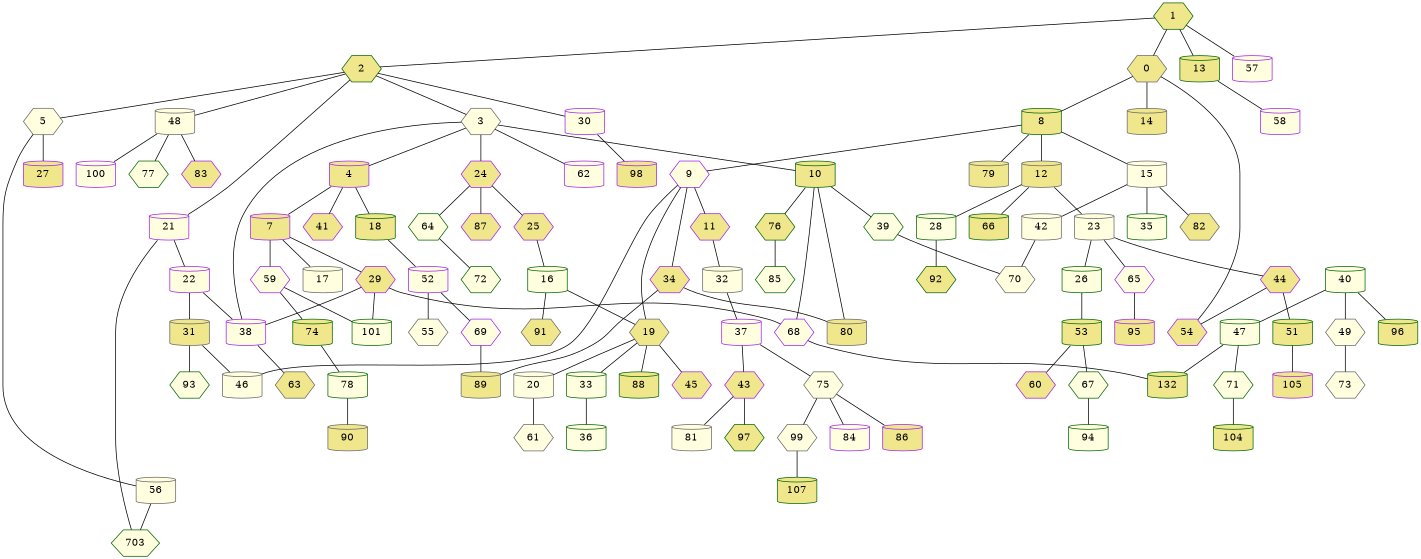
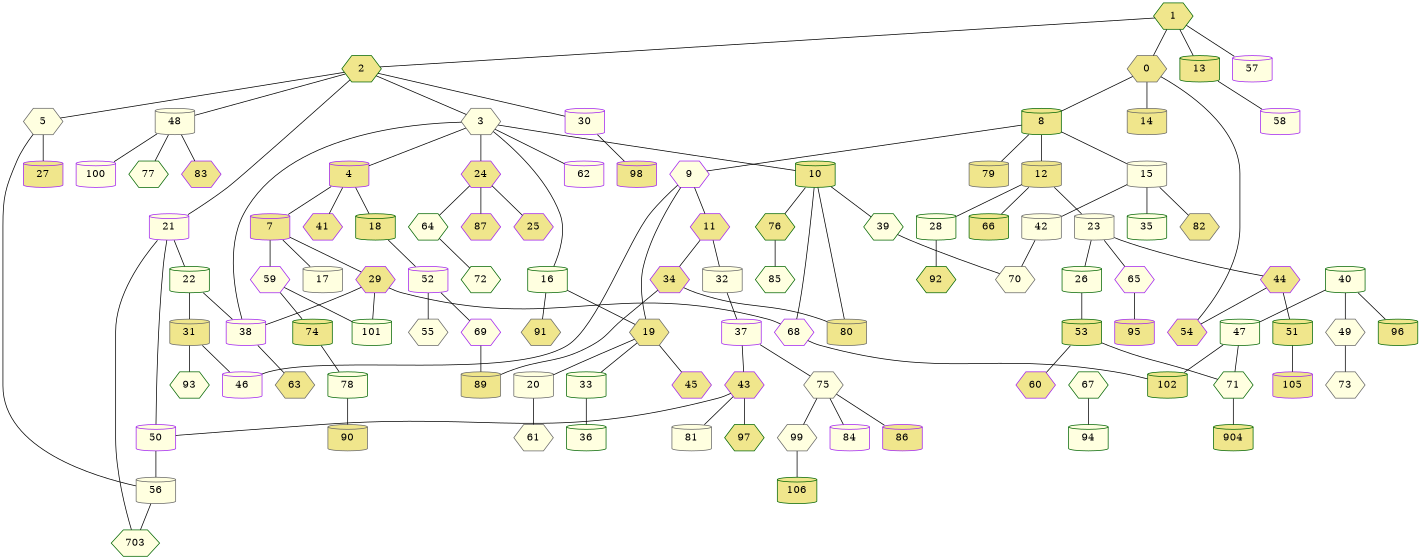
edge "9" -- "34": now "11" -- "34"
edge "25" -- "16": now "3" -- "16"
node "22": color purple -> darkgreen
edge "53" -- "67": now "53" -- "71"
node "46": color gray40 -> purple
node "88": removed
node "132": label "132" -> "102"
node "50": added
node "104": label "104" -> "904"
node "107": label "107" -> "106"
